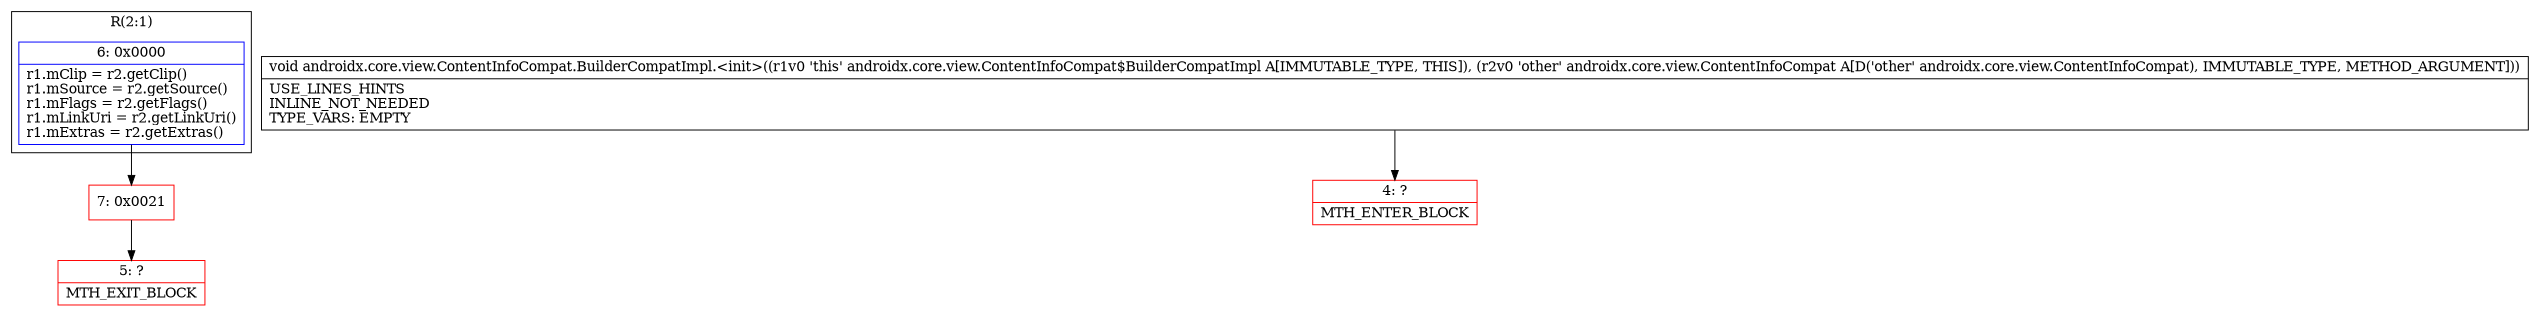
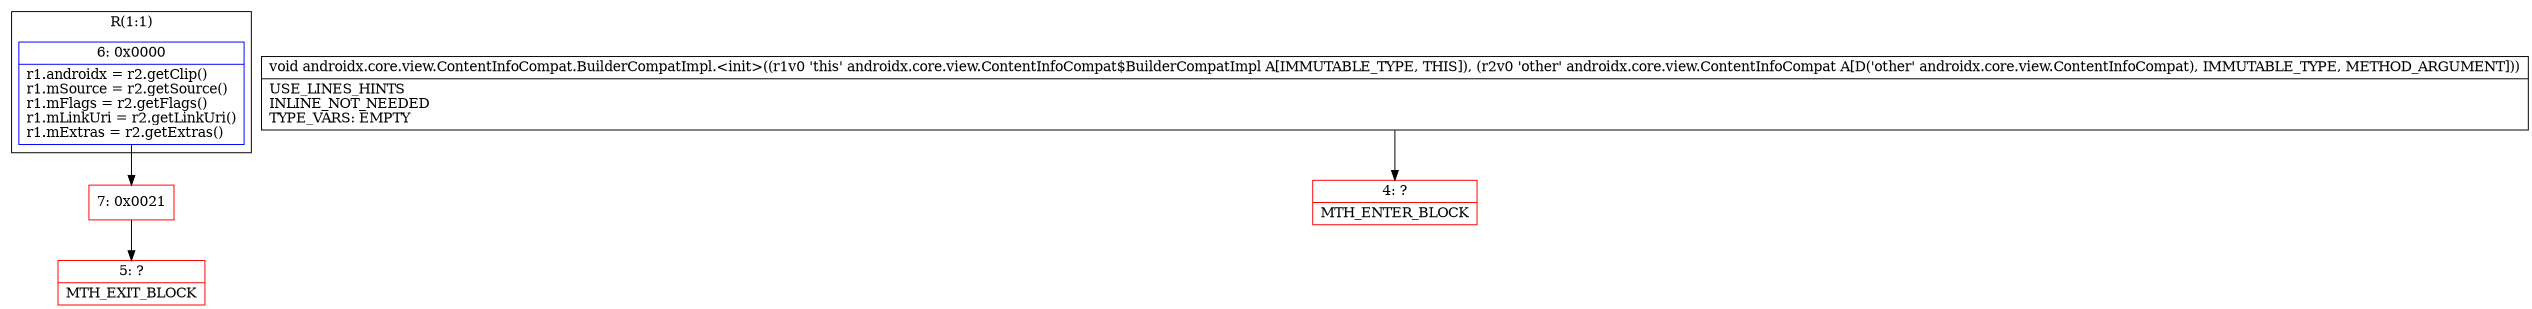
cluster "R(2:1)": label "R(2:1)" -> "R(1:1)"
node "6: 0x0000": text "r1.mClip = r2.getClip()" -> "r1.androidx = r2.getClip()"
